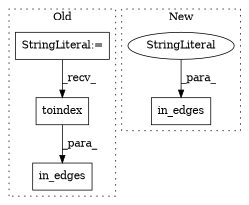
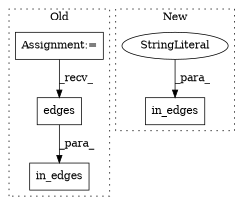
node "StringLiteral:=": label "StringLiteral:=" -> "Assignment:="
node "toindex": label "toindex" -> "edges"
